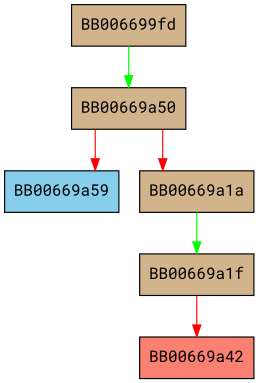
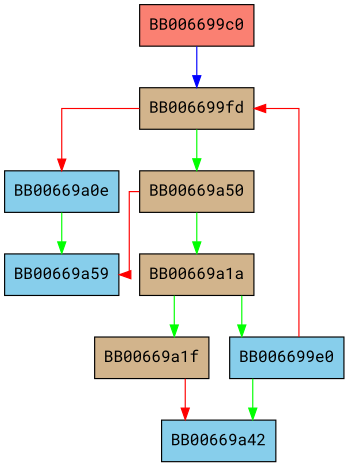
node "BB006699c0": added
edge "BB00669a50" -> "BB00669a1a": color red -> green
node "BB00669a0e": added
node "BB00669a42": fillcolor salmon -> skyblue
node "BB006699e0": added
